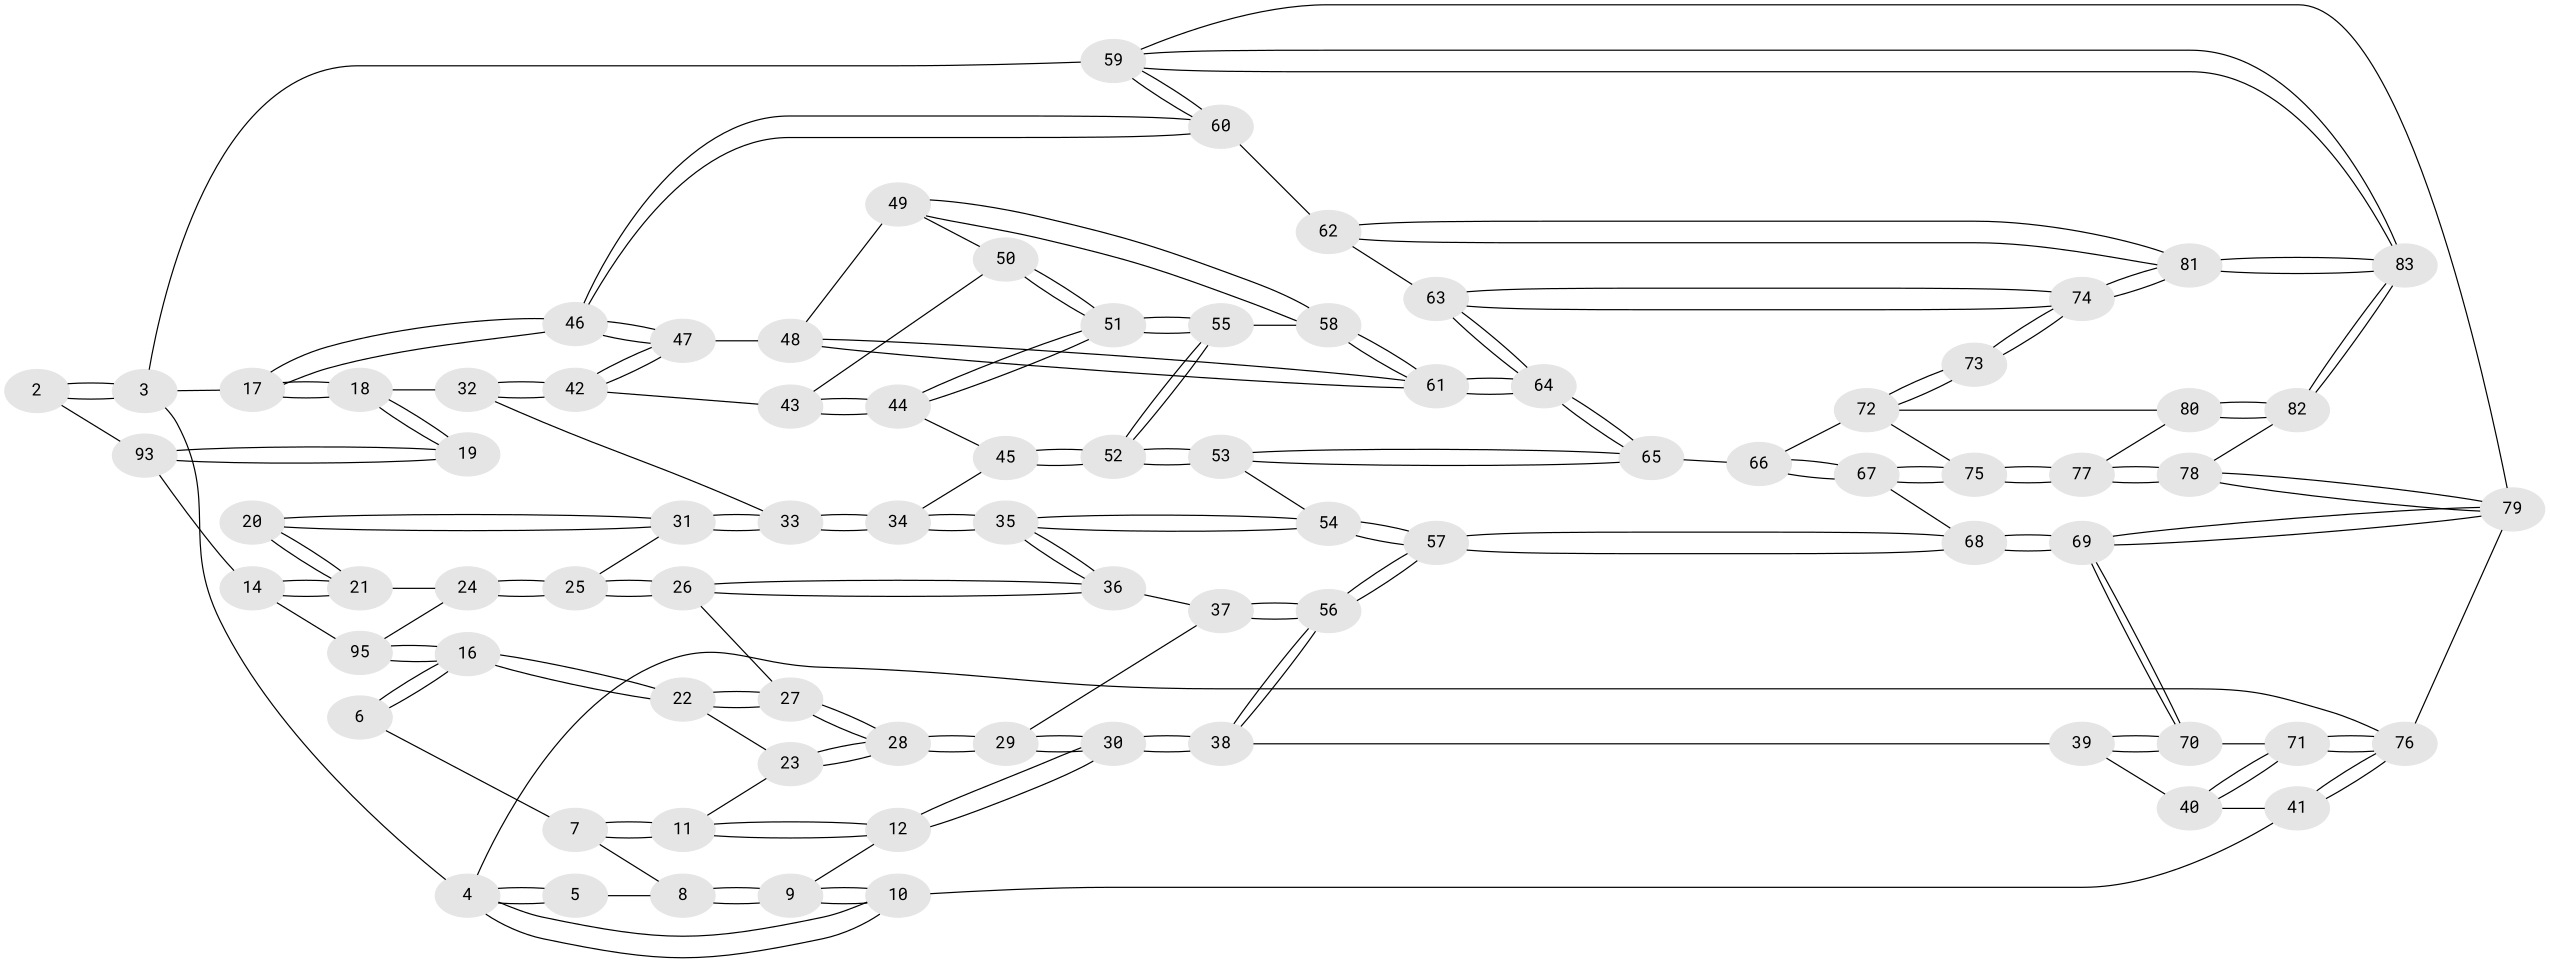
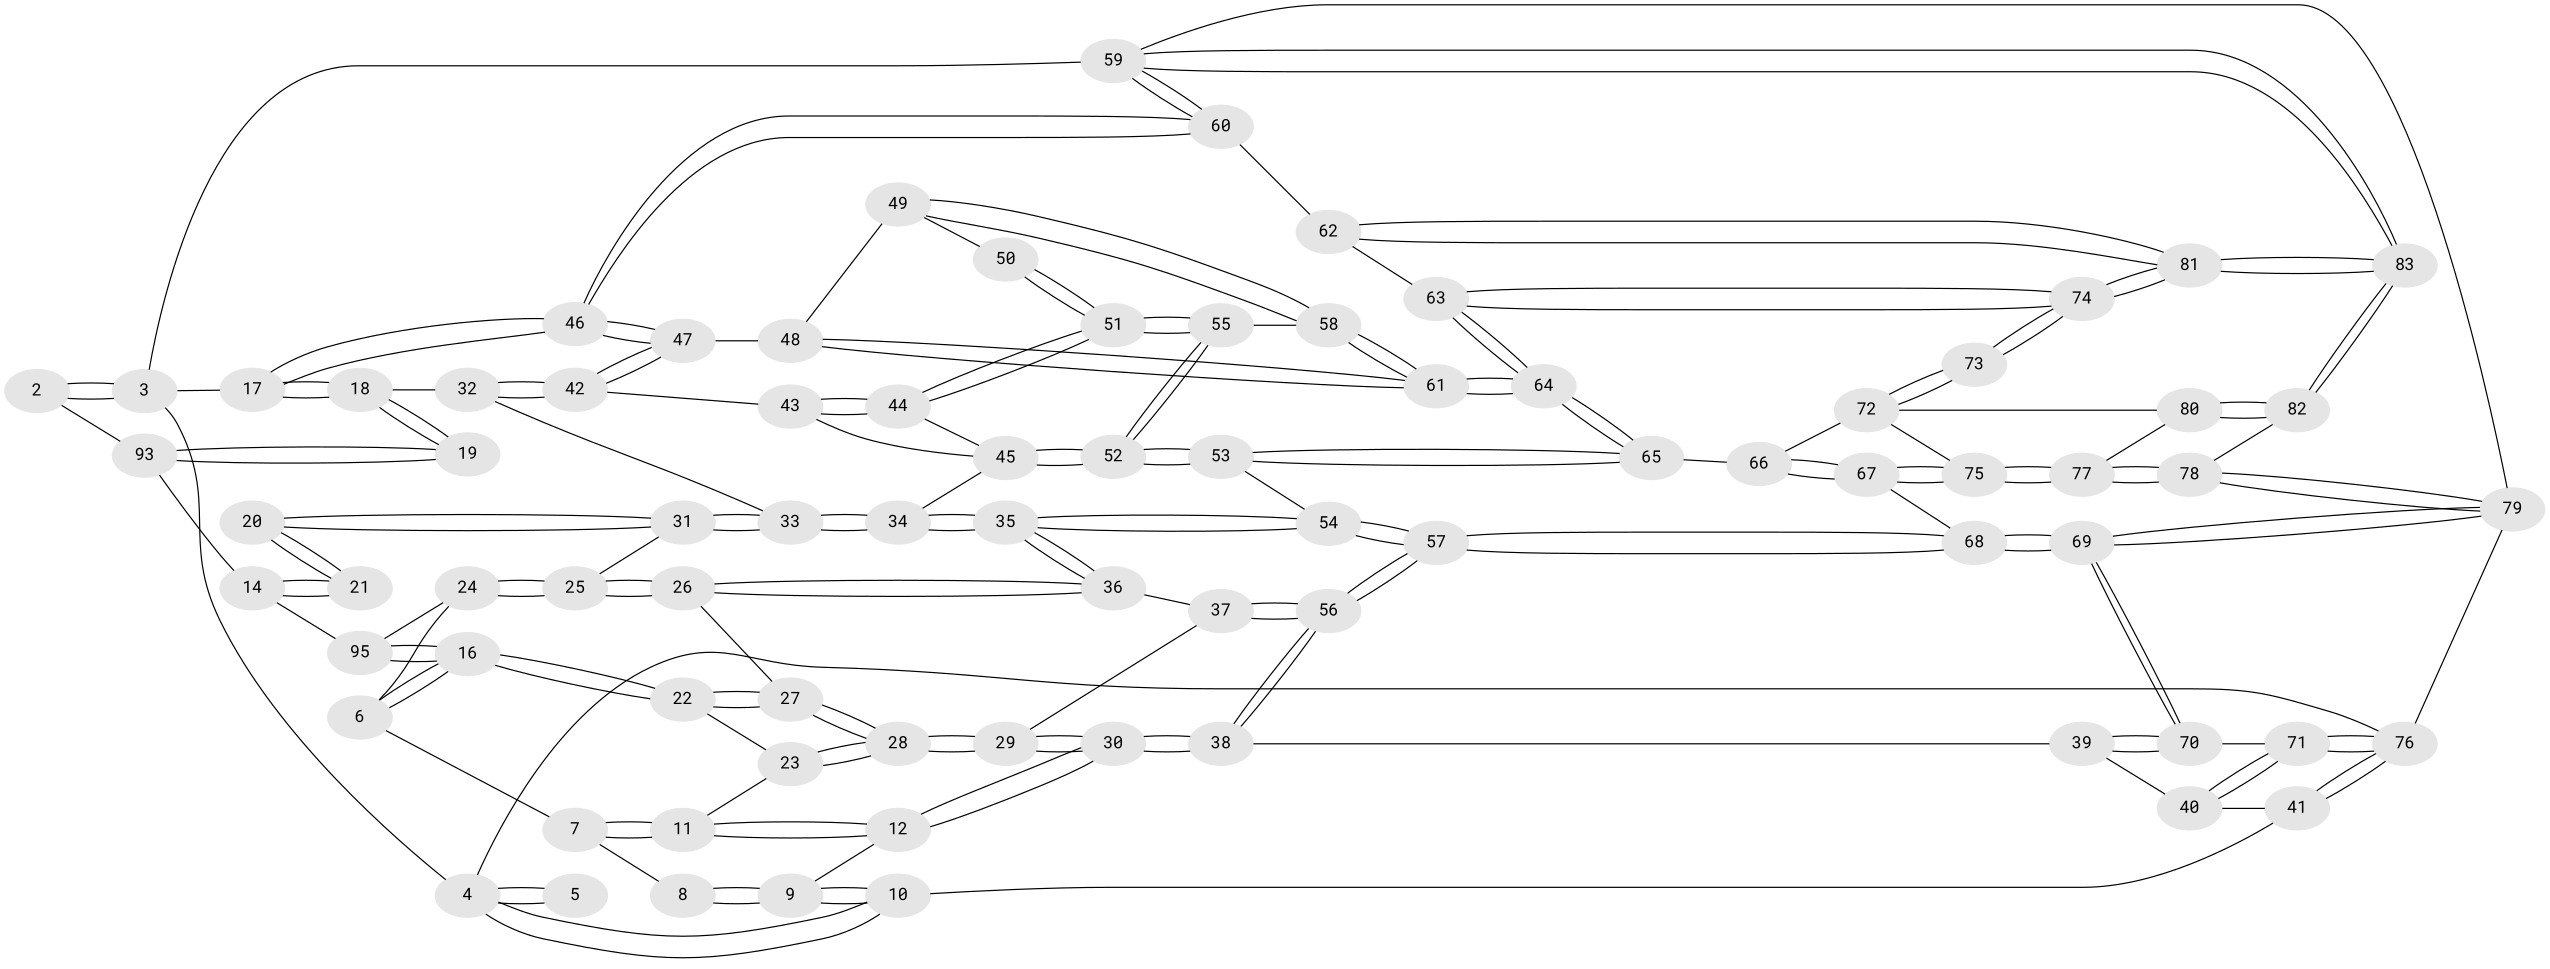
edge "50" -- "43": now "45" -- "43"
edge "21" -- "24": now "6" -- "24"
edge "5" -- "8": removed
